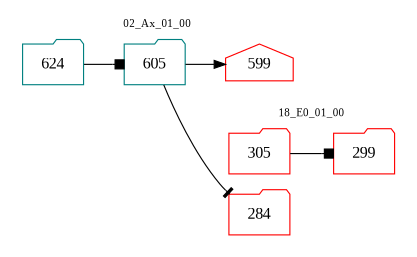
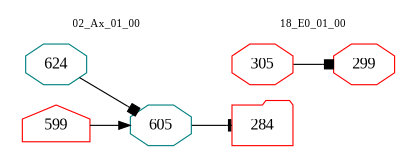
node "624": shape folder -> octagon
node "605": shape folder -> octagon
edge "605" -> "599": reversed
node "305": shape folder -> octagon
node "299": shape folder -> octagon
